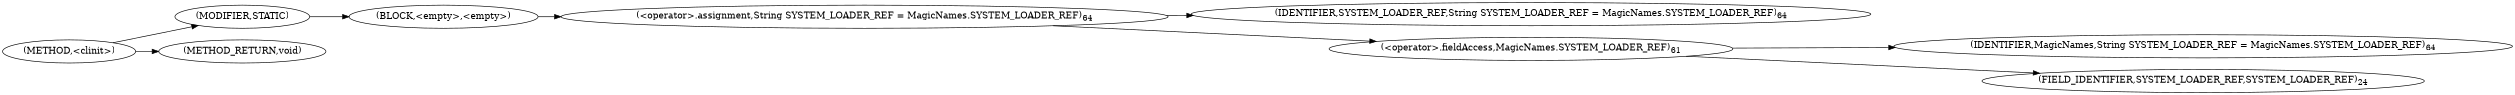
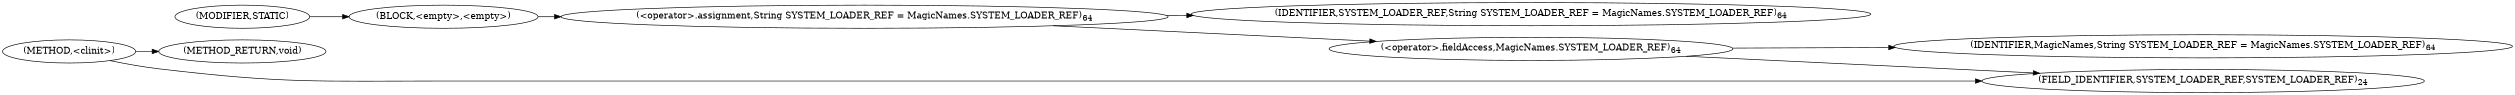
edge "(METHOD,<clinit>)" -> "(MODIFIER,STATIC)": now "(METHOD,<clinit>)" -> "(FIELD_IDENTIFIER,SYSTEM_LOADER_REF,SYSTEM_LOADER_REF)"
node "(<operator>.fieldAccess,MagicNames.SYSTEM_LOADER_REF)": text "61" -> "64"
